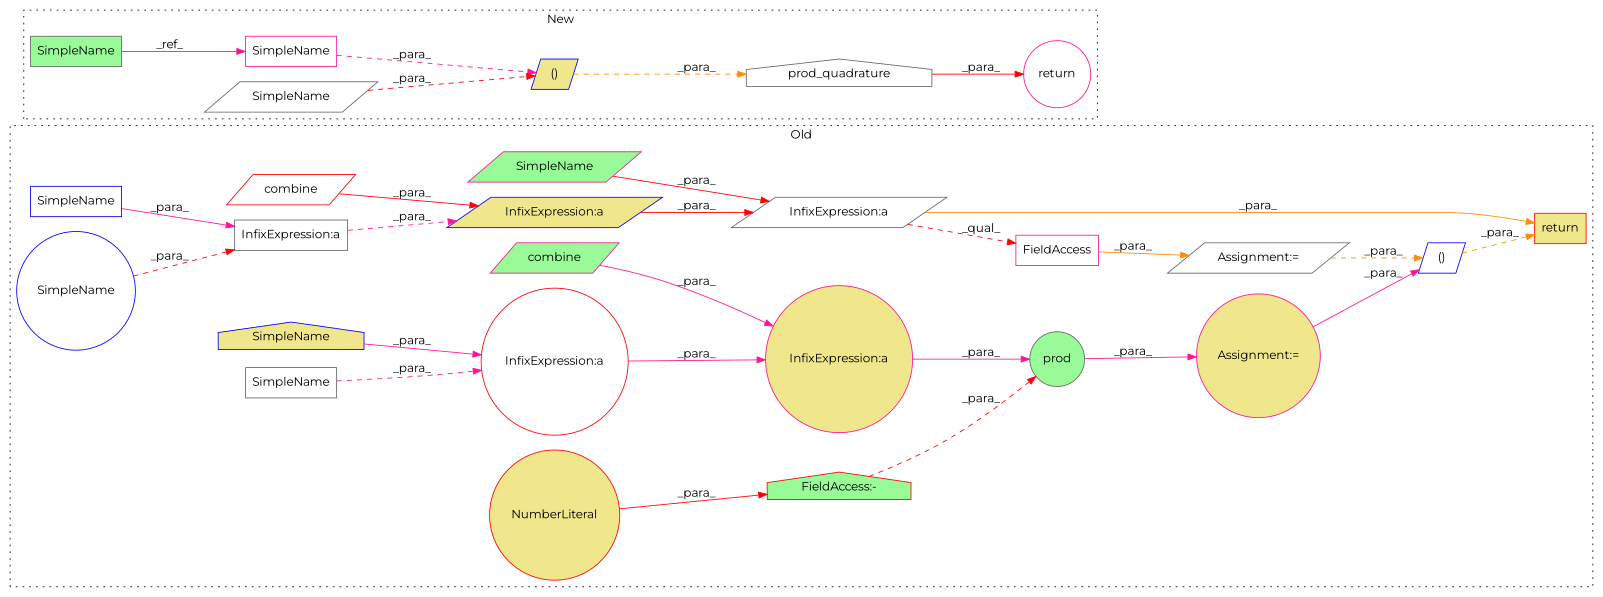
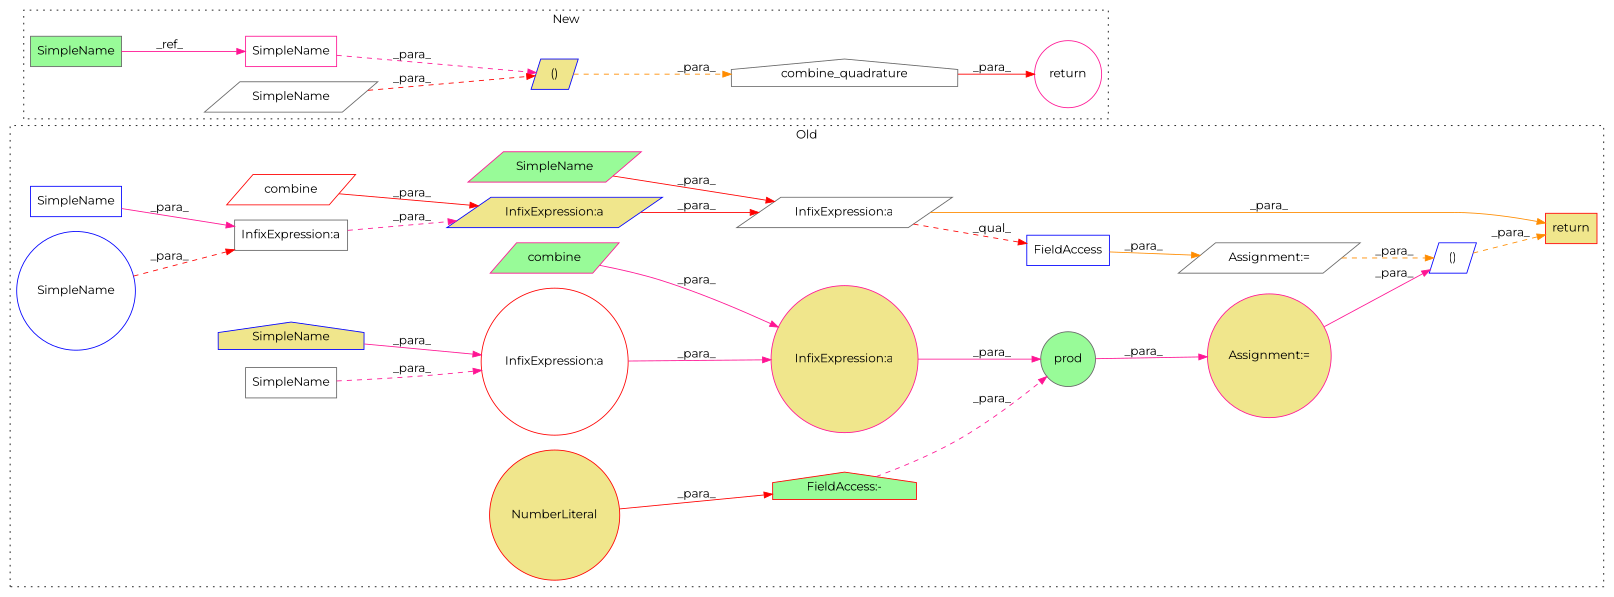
node "prod_quadrature": label "prod_quadrature" -> "combine_quadrature"
node "FieldAccess": color deeppink -> blue
edge "FieldAccess:-" -> "prod": color red -> deeppink
